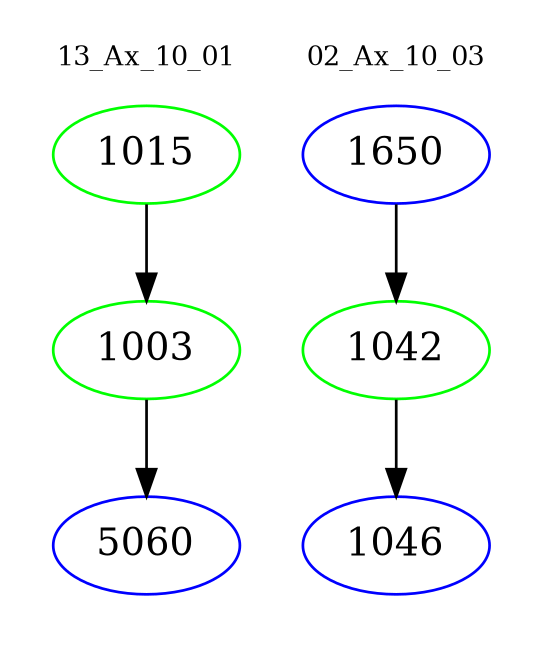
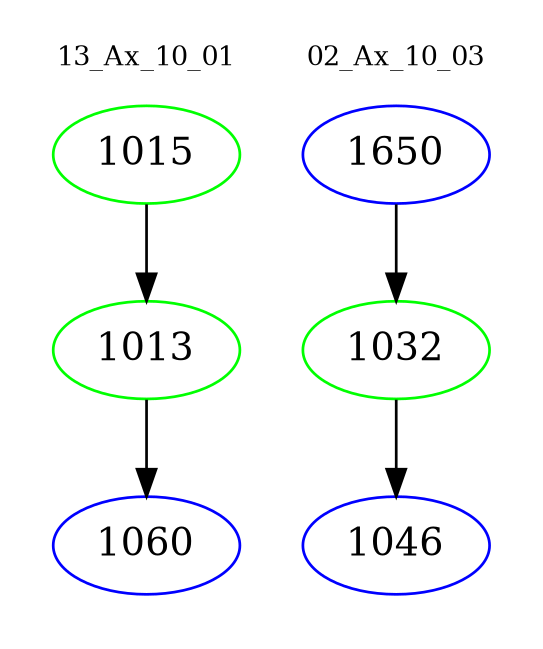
node "1003": label "1003" -> "1013"
node "1042": label "1042" -> "1032"
node "5060": label "5060" -> "1060"
